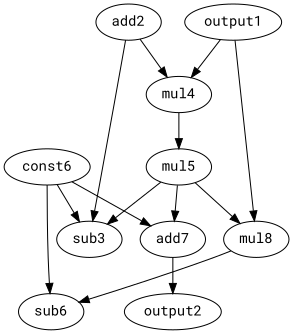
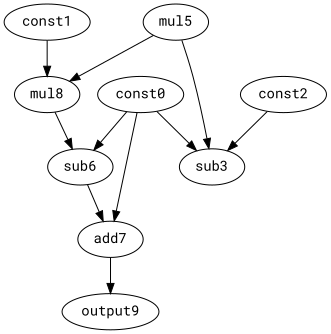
node "add2": label "add2" -> "const2"
node "output1": label "output1" -> "const1"
node "mul4": removed
node "const6": label "const6" -> "const0"
edge "mul5" -> "add7": now "sub6" -> "add7"
node "output2": label "output2" -> "output9"
